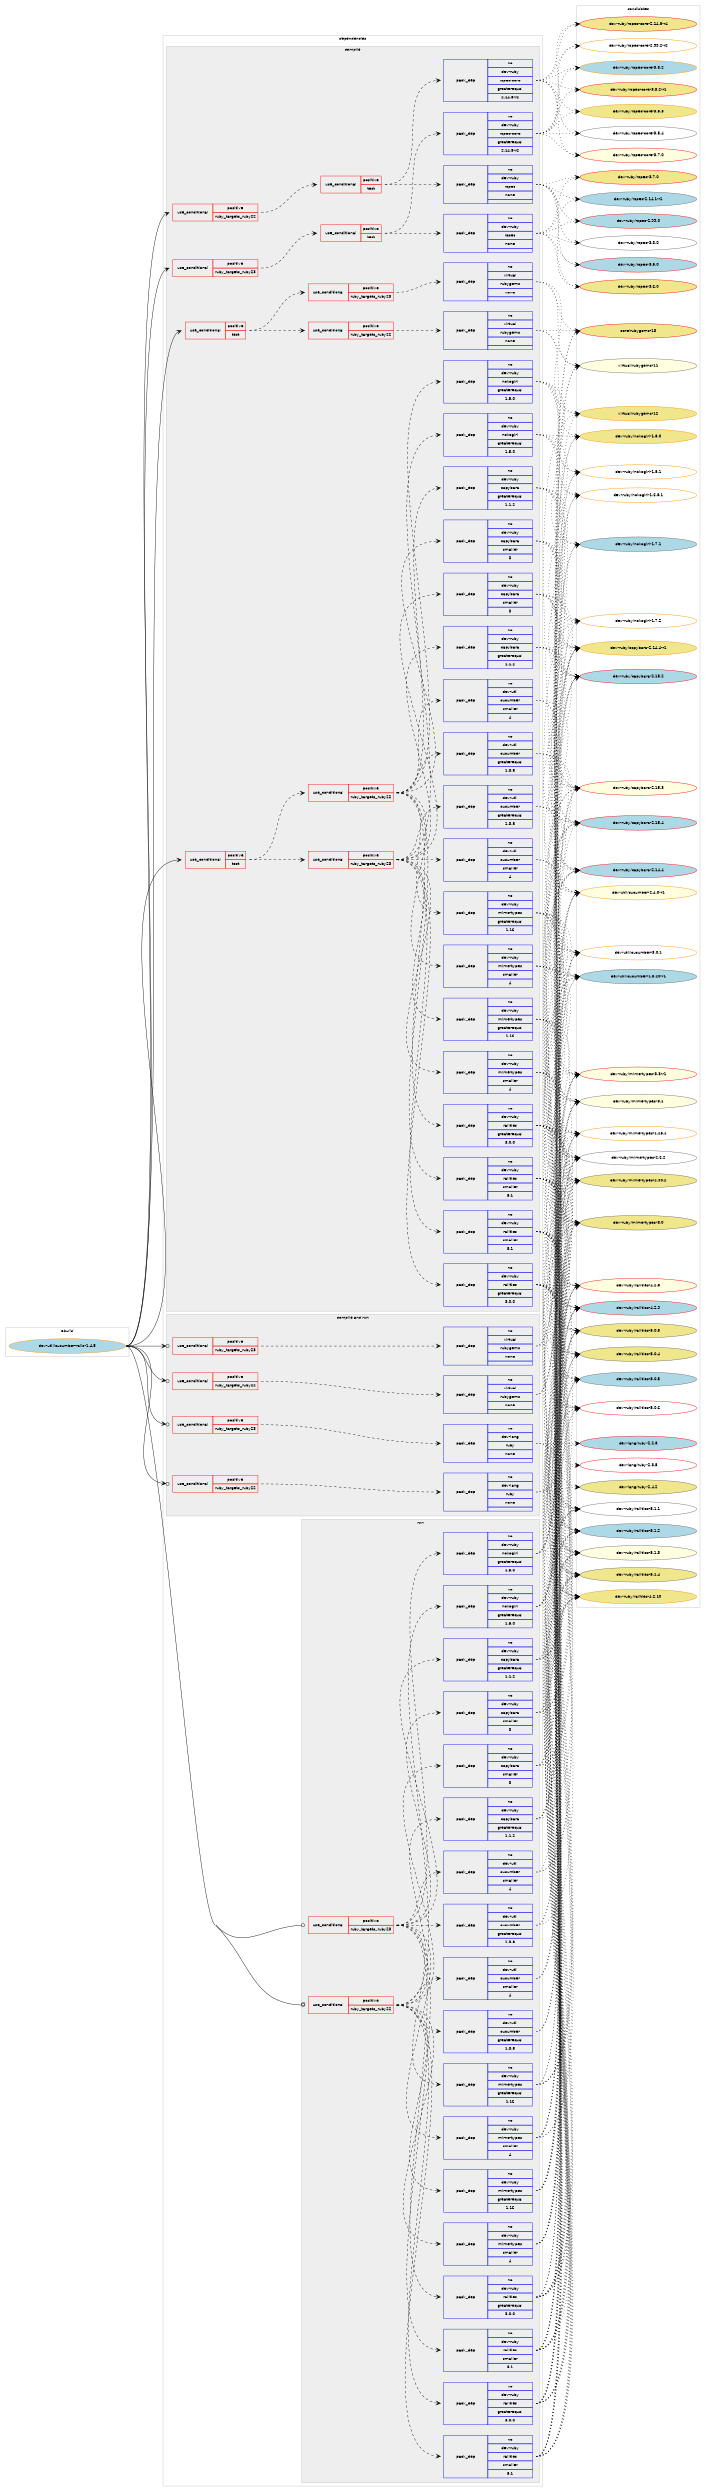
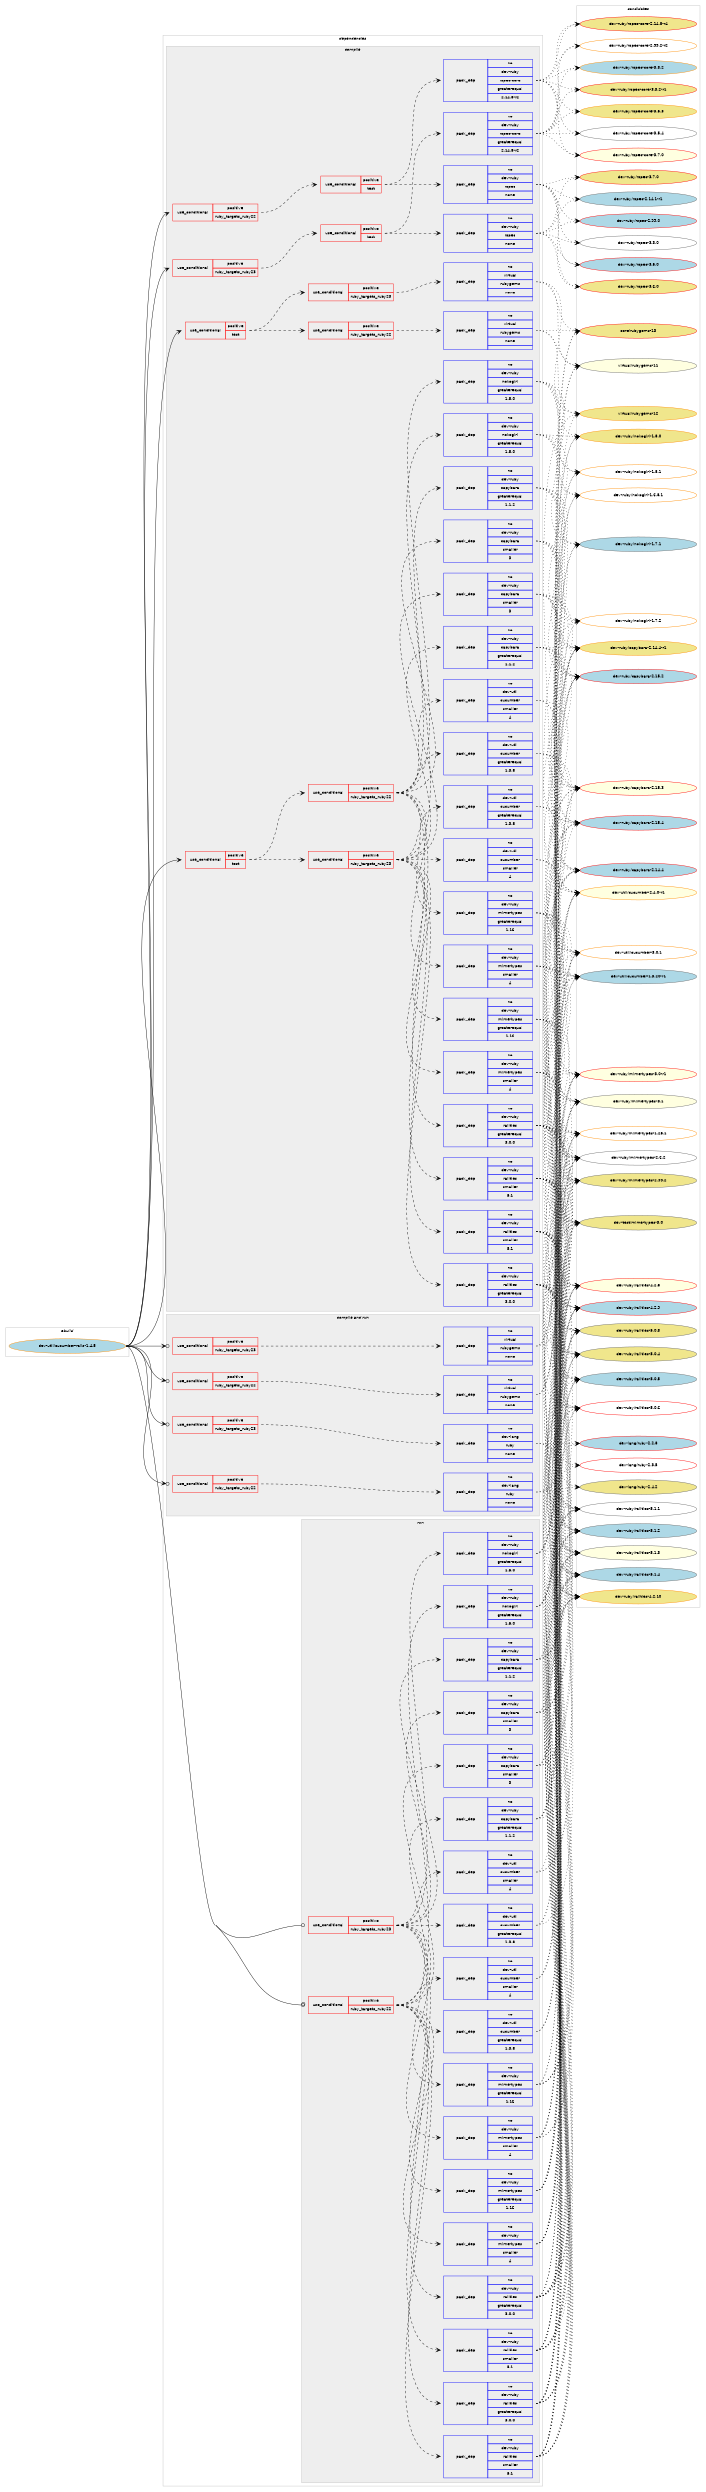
node "dev-ruby/mime-types-3.3-r1": label "dev-ruby/mime-types-3.3-r1" -> "dev-ruby/mime-types-3.0-r1"
node "dev-ruby/mime-types-3.0": label "dev-ruby/mime-types-3.0" -> "dev-test/mime-types-3.0"
node "dev-ruby/railties-5.1.4": fillcolor khaki -> lightblue
